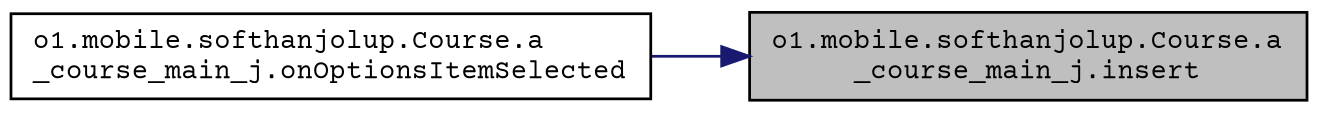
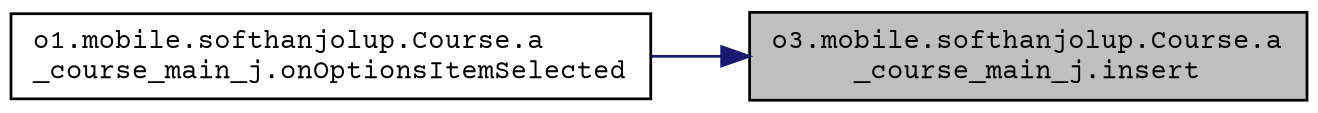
node "o1.mobile.softhanjolup.Course.a _course_main_j.insert": label "o1.mobile.softhanjolup.Course.a _course_main_j.insert" -> "o3.mobile.softhanjolup.Course.a _course_main_j.insert"
